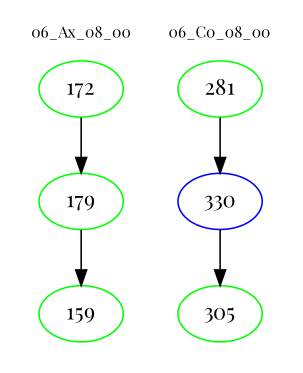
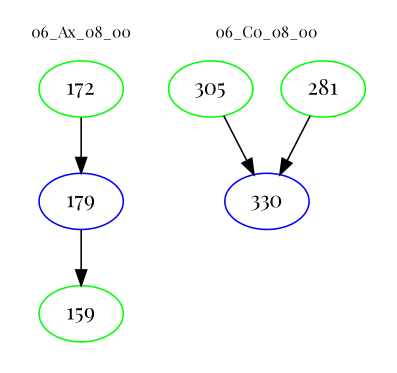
node "179": color green -> blue
edge "330" -> "305": reversed
